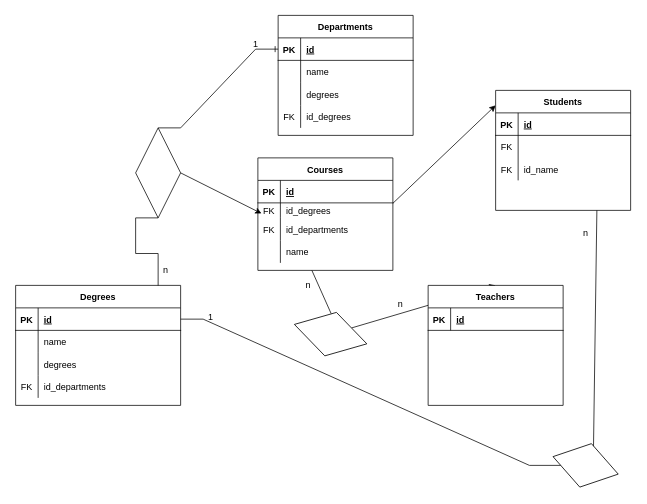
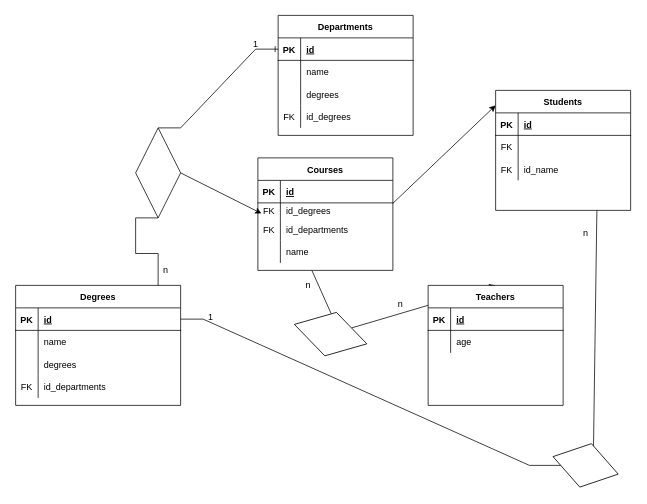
node "age": added
